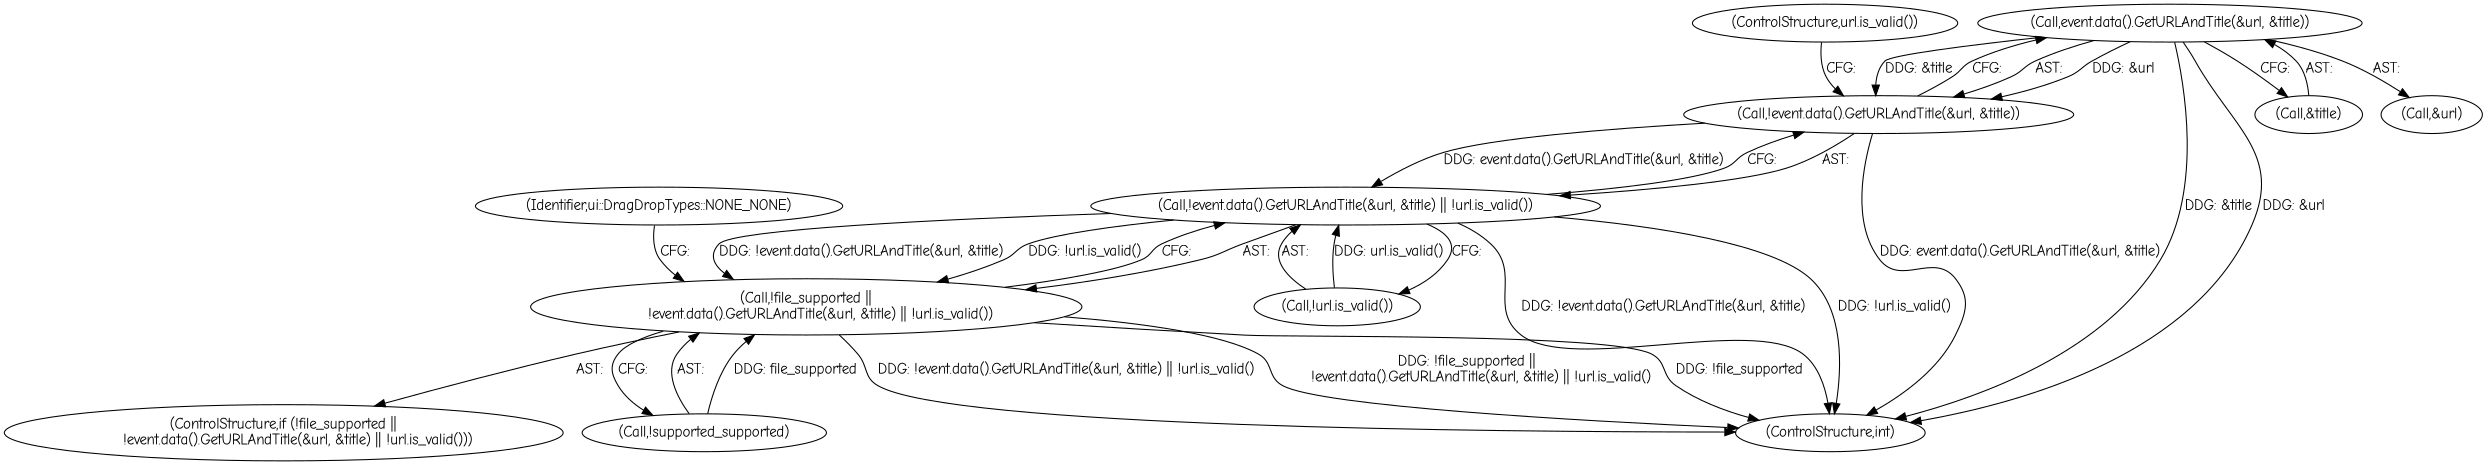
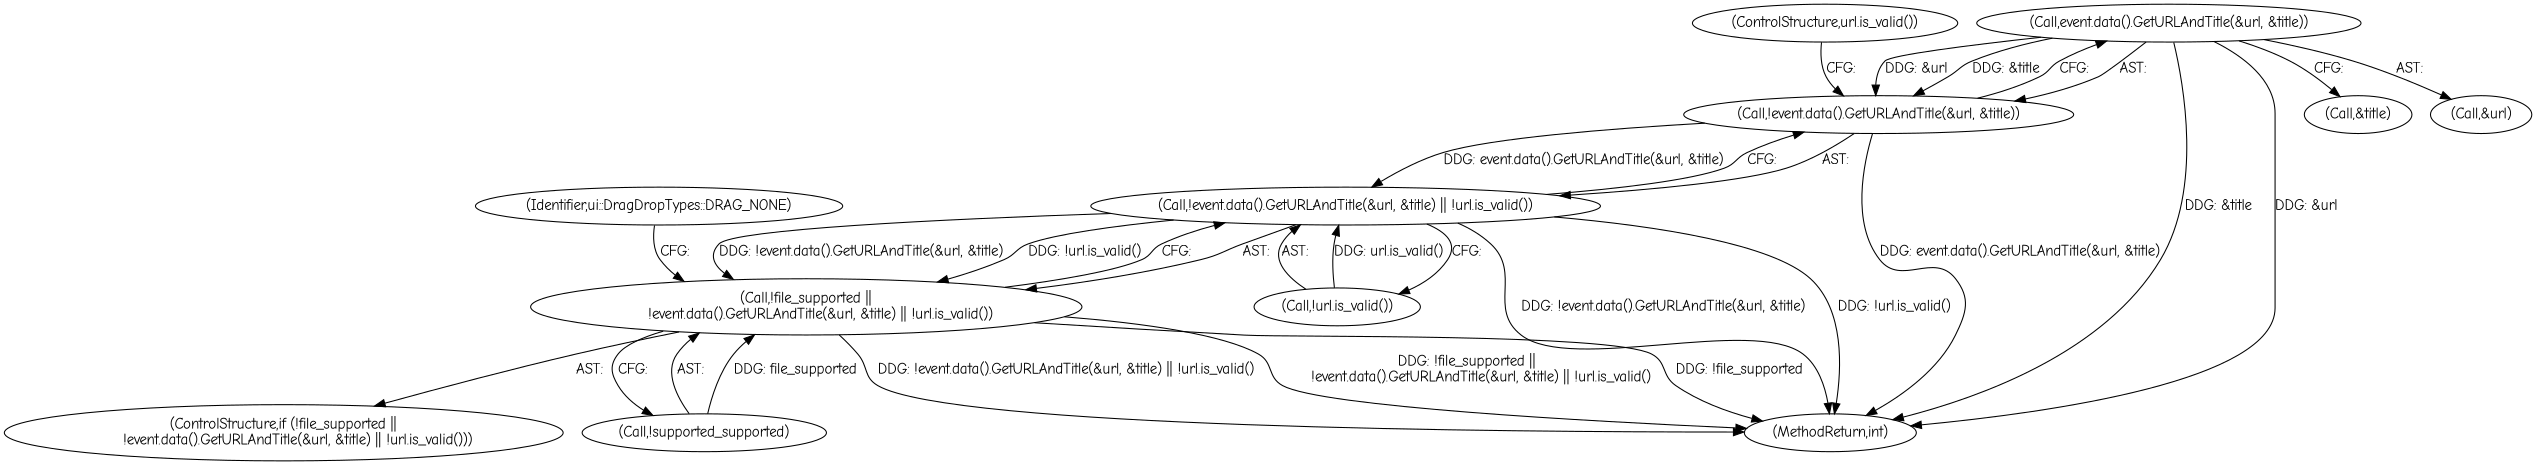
edge "(Call,&title)" -> "(Call,event.data().GetURLAndTitle(&url, &title))": removed, label "AST:"
node "(Identifier,ui::DragDropTypes::NONE_NONE)": label "(Identifier,ui::DragDropTypes::NONE_NONE)" -> "(Identifier,ui::DragDropTypes::DRAG_NONE)"
node "(ControlStructure,int)": label "(ControlStructure,int)" -> "(MethodReturn,int)"
